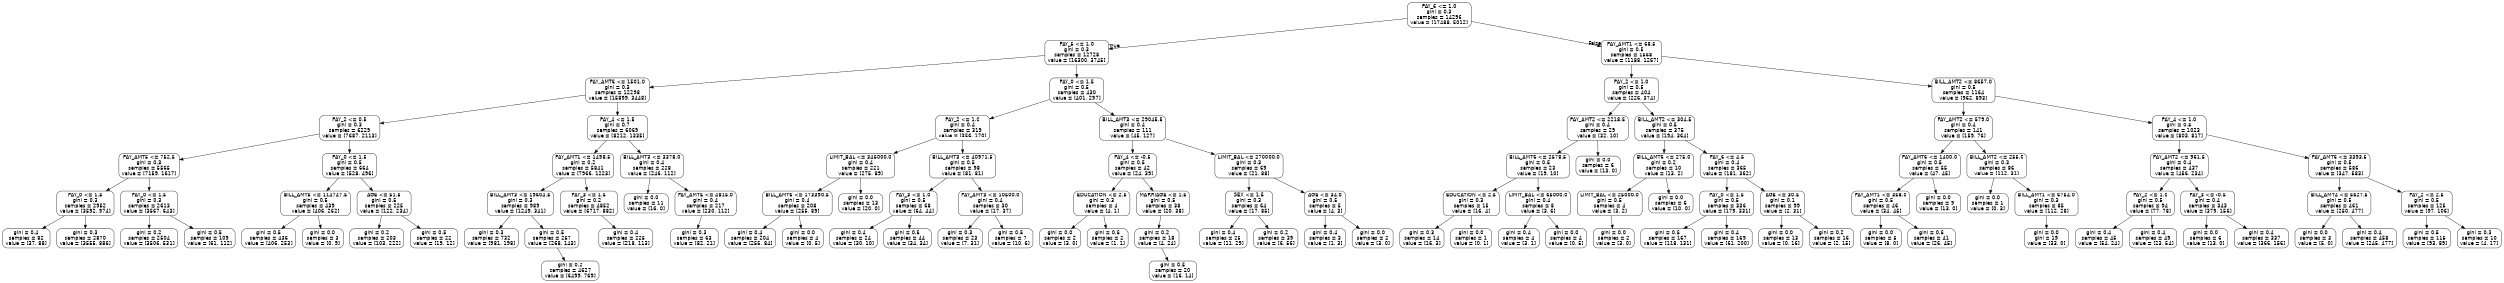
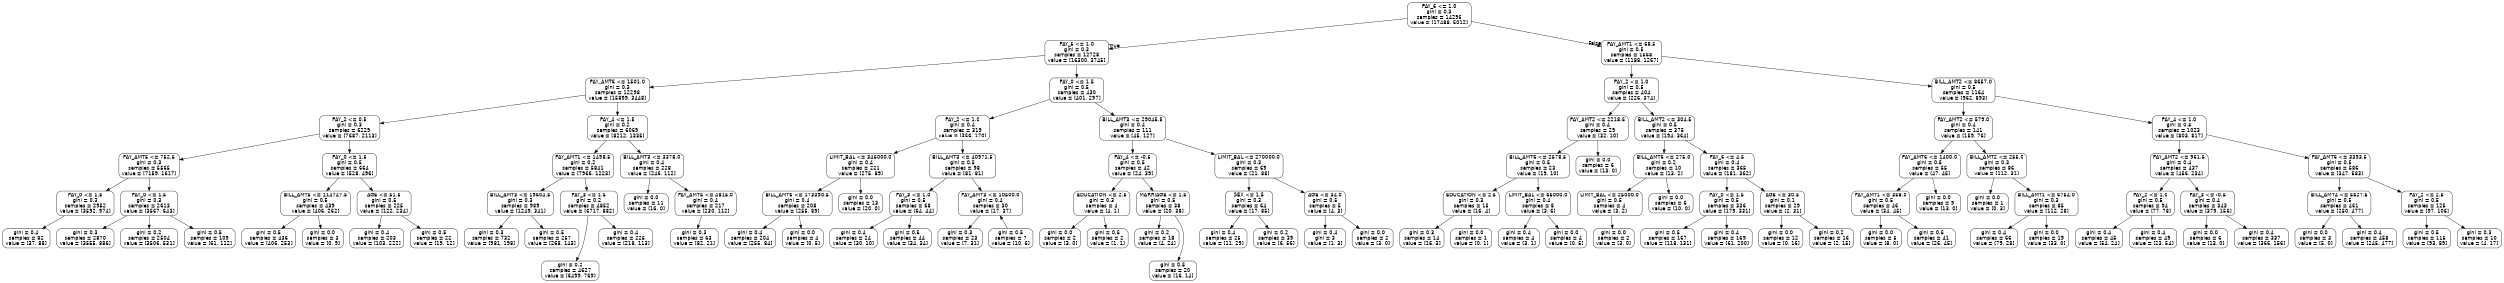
node "PAY_4 <= 1.5 gini = 0.7 samples = 6069 value = [8212, 1335]": label "PAY_4 <= 1.5 gini = 0.7 samples = 6069 value = [8212, 1335]" -> "PAY_4 <= 1.5 gini = 0.2 samples = 6069 value = [8212, 1335]"
node "AGE <= 30.5 gini = 0.1 samples = 99 value = [2, 31]": label "AGE <= 30.5 gini = 0.1 samples = 99 value = [2, 31]" -> "AGE <= 30.5 gini = 0.1 samples = 29 value = [2, 31]"
edge "PAY_0 <= 1.5 gini = 0.3 samples = 2952 value = [3592, 974]" -> "gini = 0.3 samples = 2870 value = [3555, 886]": now "PAY_0 <= 1.5 gini = 0.3 samples = 2613 value = [3567, 643]" -> "gini = 0.3 samples = 2870 value = [3555, 886]"
edge "PAY_AMT3 <= 10500.0 gini = 0.4 samples = 30 value = [17, 37]" -> "gini = 0.5 samples = 7 value = [10, 6]": reversed
node "gini = 0.2 samples = 203 value = [103, 222]": label "gini = 0.2 samples = 203 value = [103, 222]" -> "gini = 0.4 samples = 203 value = [103, 222]"
node "gini = 0.4 samples = 3 value = [1, 3]": label "gini = 0.4 samples = 3 value = [1, 3]" -> "gini = 0.4 gini = 3 value = [1, 3]"
node "gini = 0.0 samples = 13 value = [0, 16]": label "gini = 0.0 samples = 13 value = [0, 16]" -> "gini = 0.0 samples = 12 value = [0, 16]"
node "gini = 0.4 samples = 66 value = [79, 28]": added
node "gini = 0.0 gini = 19 value = [33, 0]": label "gini = 0.0 gini = 19 value = [33, 0]" -> "gini = 0.0 samples = 19 value = [33, 0]"
edge "gini = 0.5 samples = 257 value = [268, 143]" -> "gini = 0.2 samples = 4627 value = [6499, 769]": now "PAY_3 <= 1.5 gini = 0.2 samples = 4852 value = [6717, 882]" -> "gini = 0.2 samples = 4627 value = [6499, 769]"
edge "gini = 0.2 samples = 18 value = [4, 24]" -> "gini = 0.5 samples = 20 value = [16, 14]": now "MARRIAGE <= 1.5 gini = 0.5 samples = 38 value = [20, 38]" -> "gini = 0.5 samples = 20 value = [16, 14]"
